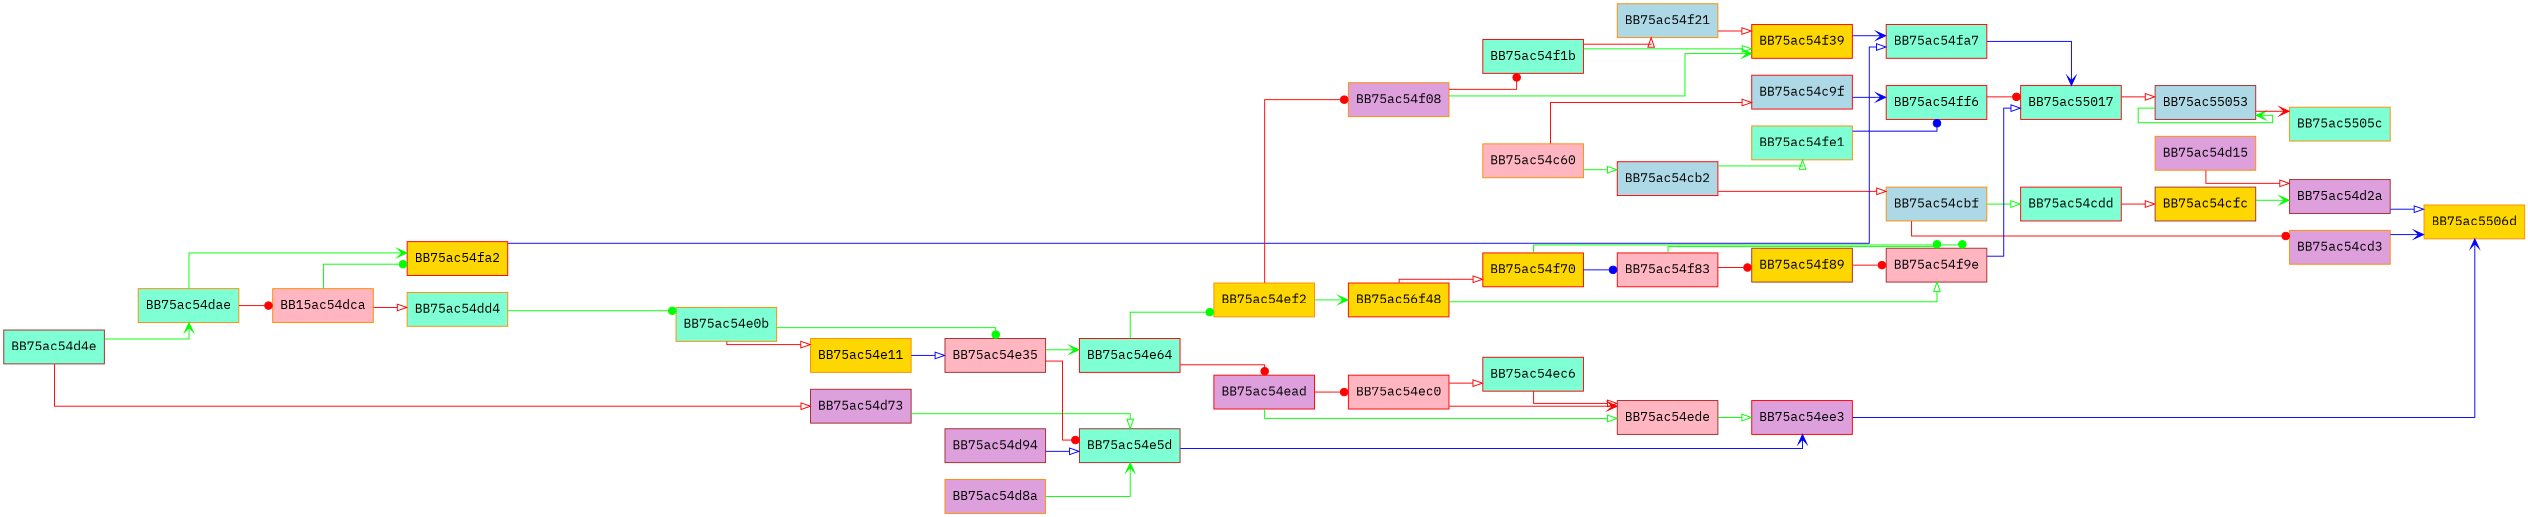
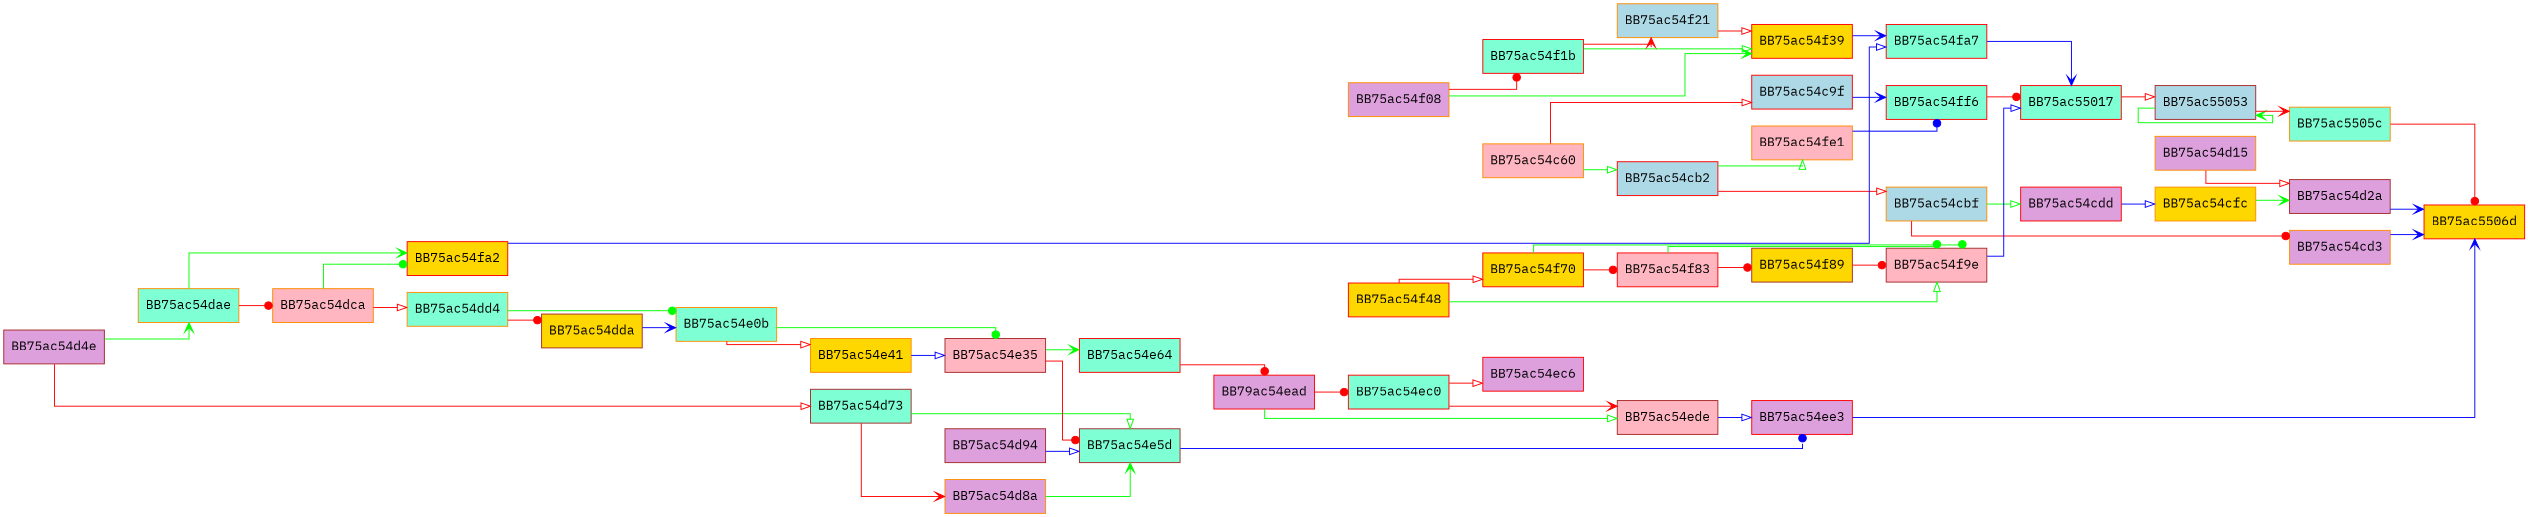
edge "BB75ac54f1b" -> "BB75ac54f21": arrowhead onormal -> vee
edge "BB75ac5505c" -> "BB75ac5506d": added
node "BB75ac54fe1": fillcolor aquamarine -> lightpink
node "BB75ac54cdd": fillcolor aquamarine -> plum
edge "BB75ac54cdd" -> "BB75ac54cfc": color red -> blue
node "BB75ac54cfc": color brown -> darkorange
edge "BB75ac54d2a" -> "BB75ac5506d": arrowhead onormal -> vee
node "BB75ac5506d": color darkorange -> red
edge "BB75ac54f70" -> "BB75ac54f83": color blue -> red
node "BB75ac54ef2": removed
node "BB75ac56f48": label "BB75ac56f48" -> "BB75ac54f48"
node "BB15ac54dca": label "BB15ac54dca" -> "BB75ac54dca"
node "BB75ac54dda": added
node "BB75ac54d4e": fillcolor aquamarine -> plum
node "BB75ac54e11": label "BB75ac54e11" -> "BB75ac54e41"
node "BB75ac54ec6": fillcolor aquamarine -> plum
node "BB75ac54ead": label "BB75ac54ead" -> "BB79ac54ead"
node "BB75ac54ec0": fillcolor lightpink -> aquamarine
edge "BB75ac54ec6" -> "BB75ac54ede": removed
node "BB75ac54d73": fillcolor plum -> aquamarine
edge "BB75ac54ede" -> "BB75ac54ee3": color green -> blue
edge "BB75ac54e5d" -> "BB75ac54ee3": arrowhead vee -> dot
edge "BB75ac54d73" -> "BB75ac54d8a": added
